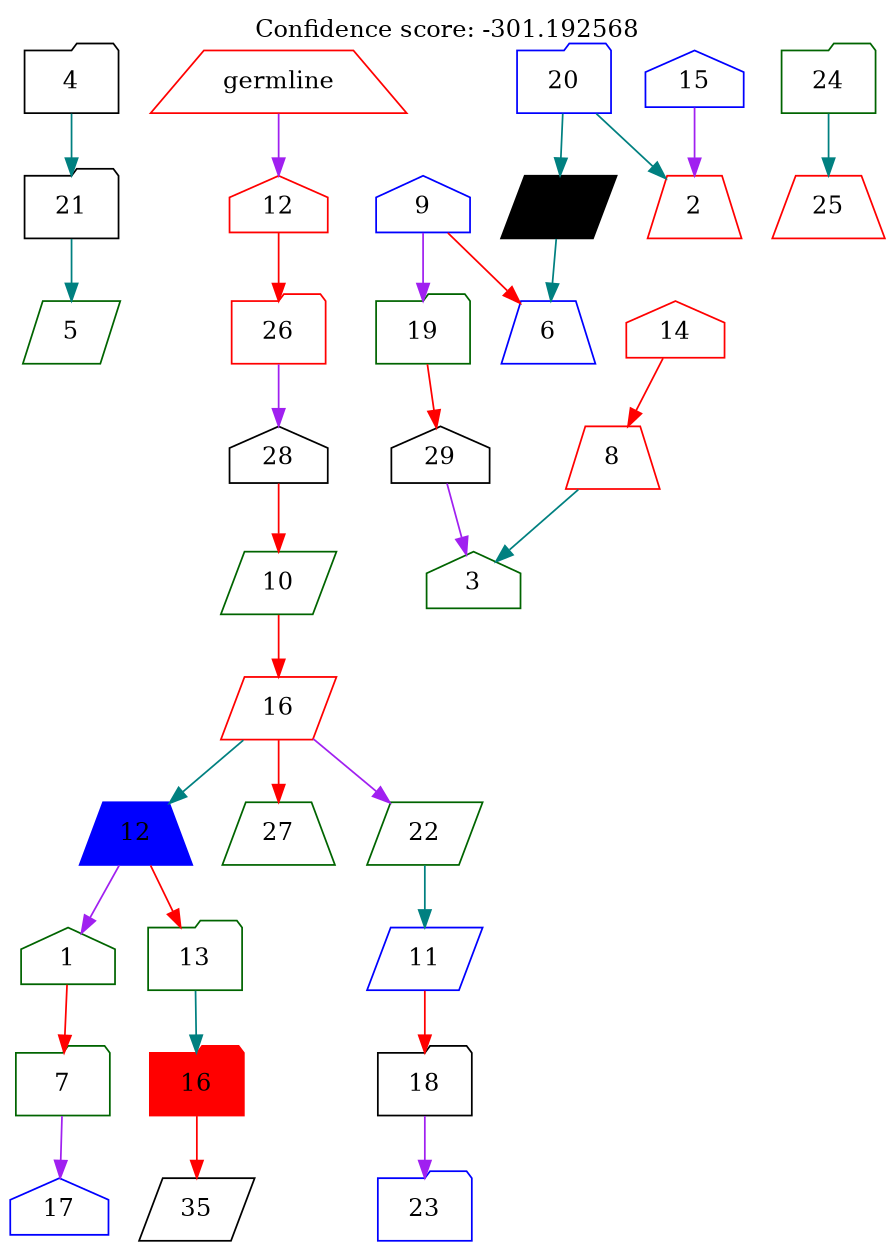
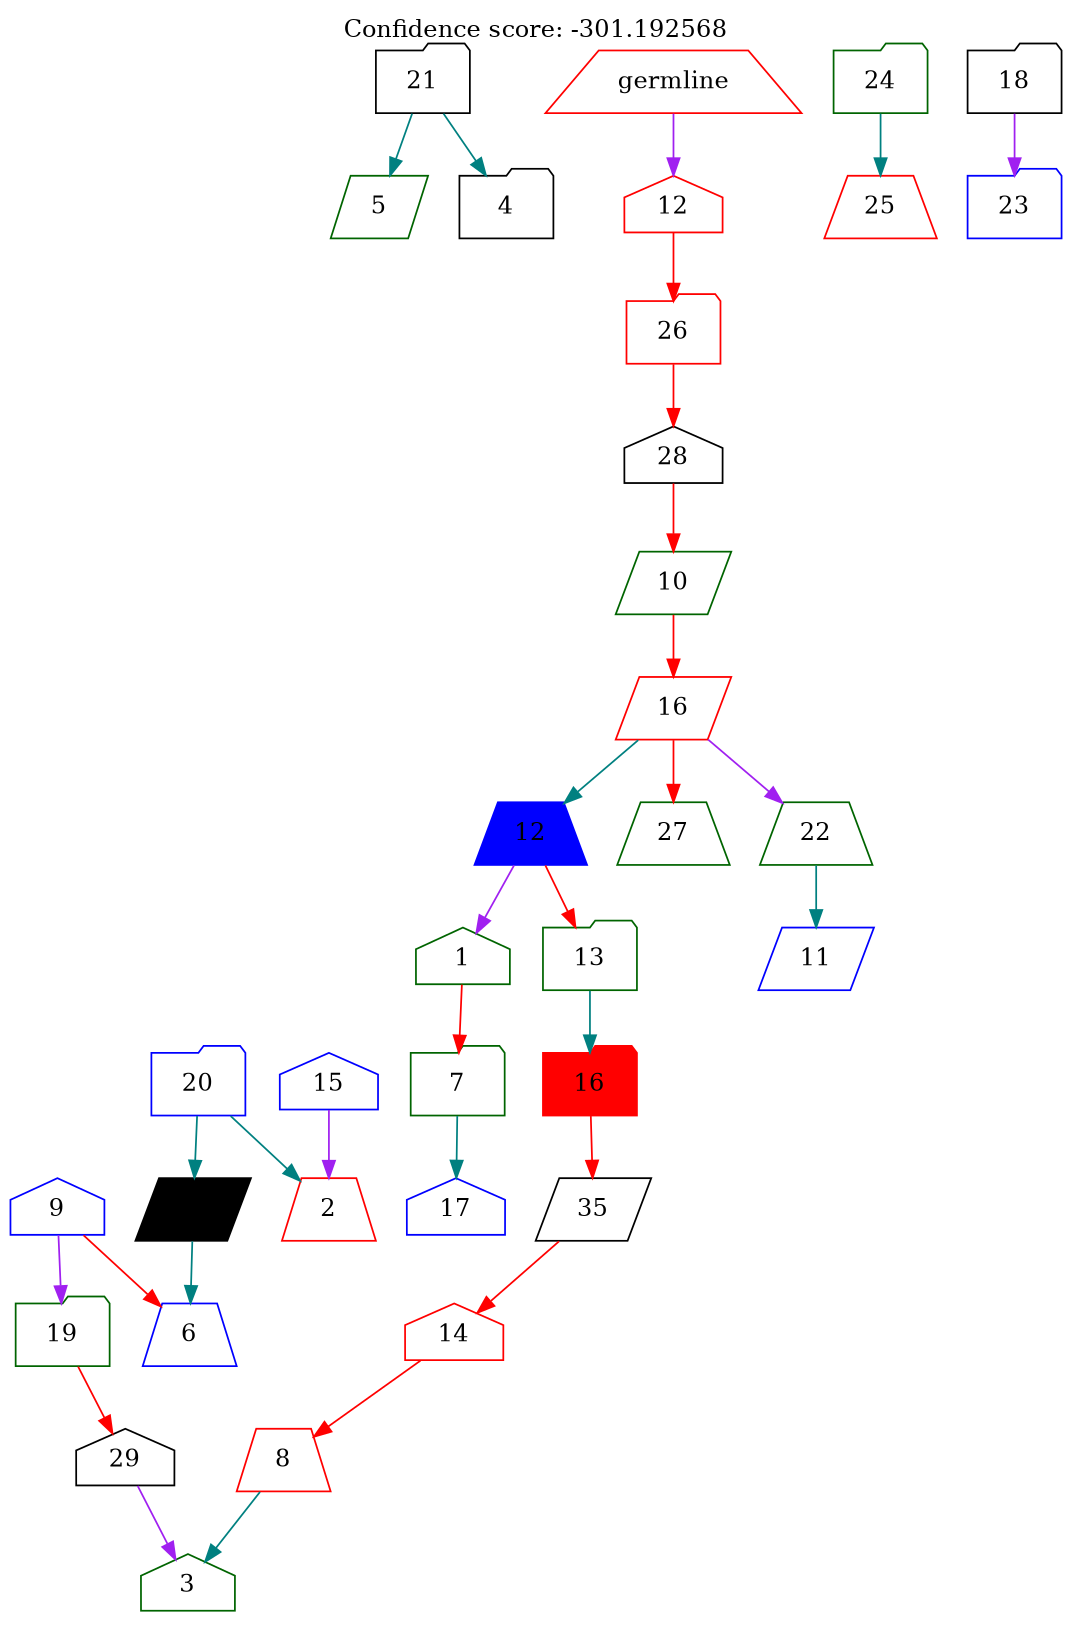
edge "4" -> "21": reversed
edge "26" -> "28": color purple -> red
node "22": shape parallelogram -> trapezium
edge "11" -> "18": removed
edge "7" -> "17": color purple -> teal
edge "35" -> "14": added
